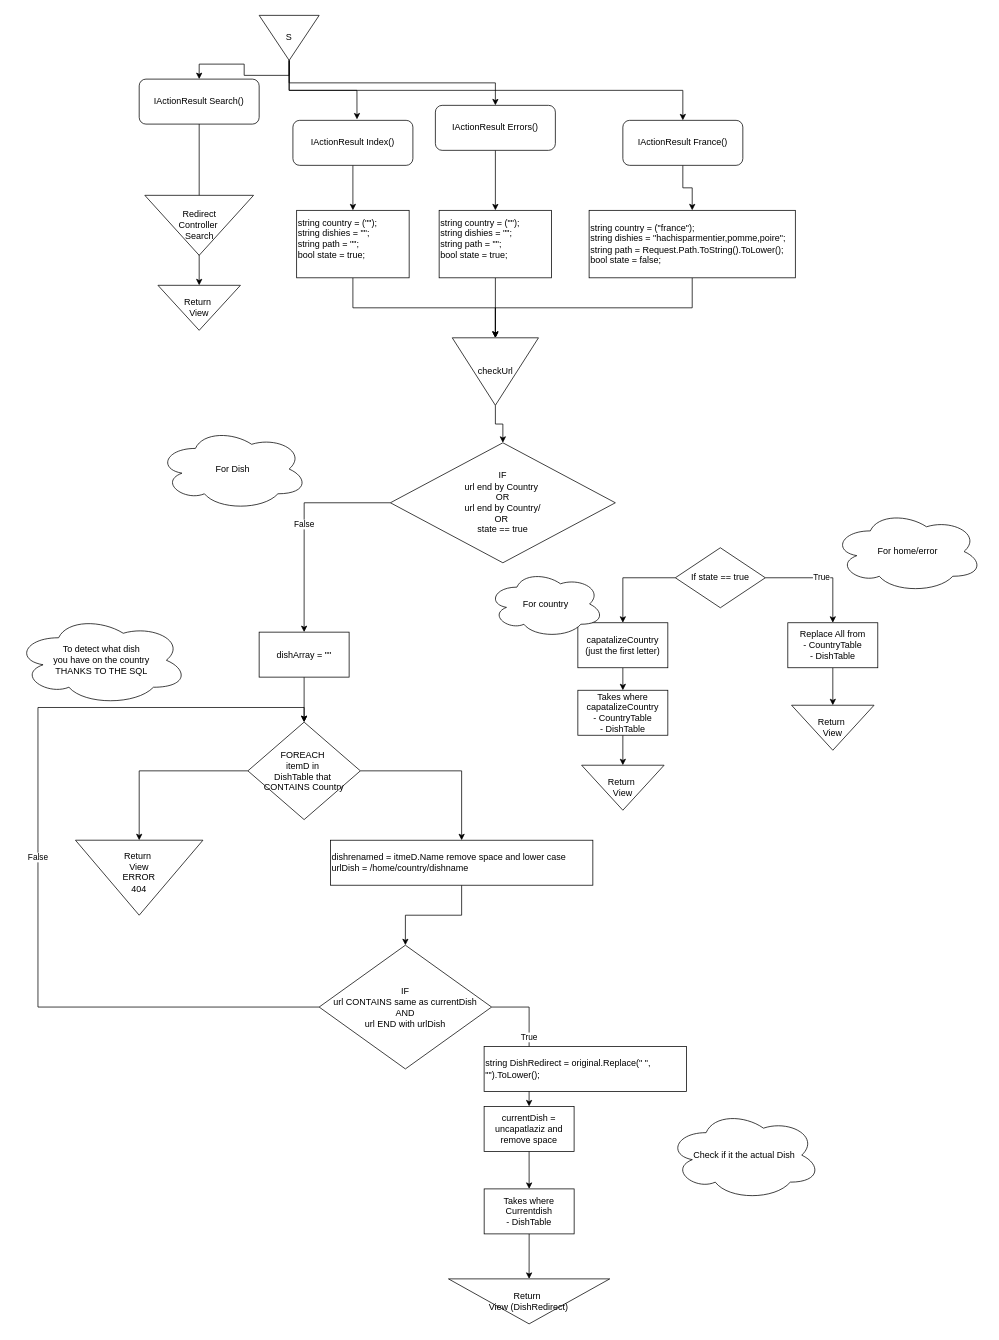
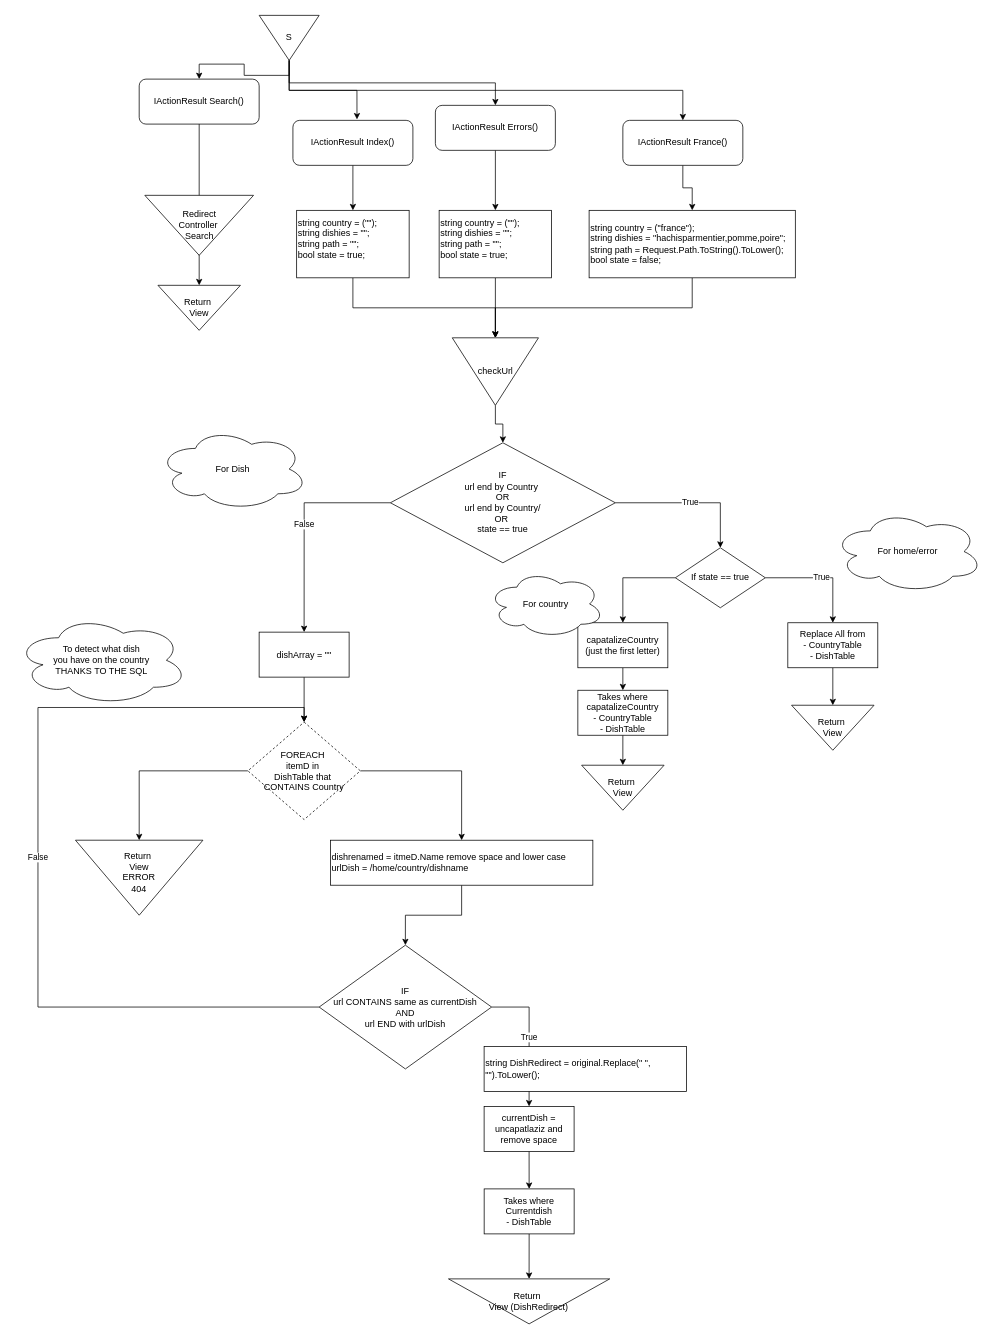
edge "IF url end by Country OR url end by Country/ OR state == true" -> "If state == true": added, label "True"
node "FOREACH itemD in DishTable that CONTAINS Country": style solid -> dashed
node "Check if it the actual Dish": removed
